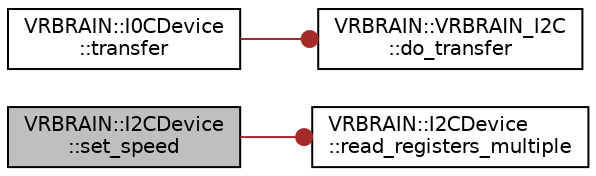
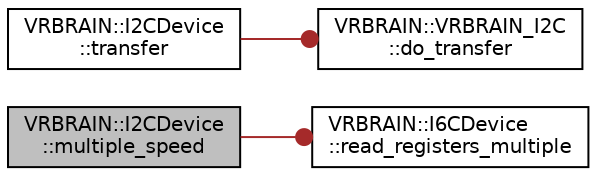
node "VRBRAIN::I0CDevice ::transfer": label "VRBRAIN::I0CDevice ::transfer" -> "VRBRAIN::I2CDevice ::transfer"
node "VRBRAIN::I2CDevice ::set_speed": label "VRBRAIN::I2CDevice ::set_speed" -> "VRBRAIN::I2CDevice ::multiple_speed"
node "VRBRAIN::I2CDevice ::read_registers_multiple": label "VRBRAIN::I2CDevice ::read_registers_multiple" -> "VRBRAIN::I6CDevice ::read_registers_multiple"
